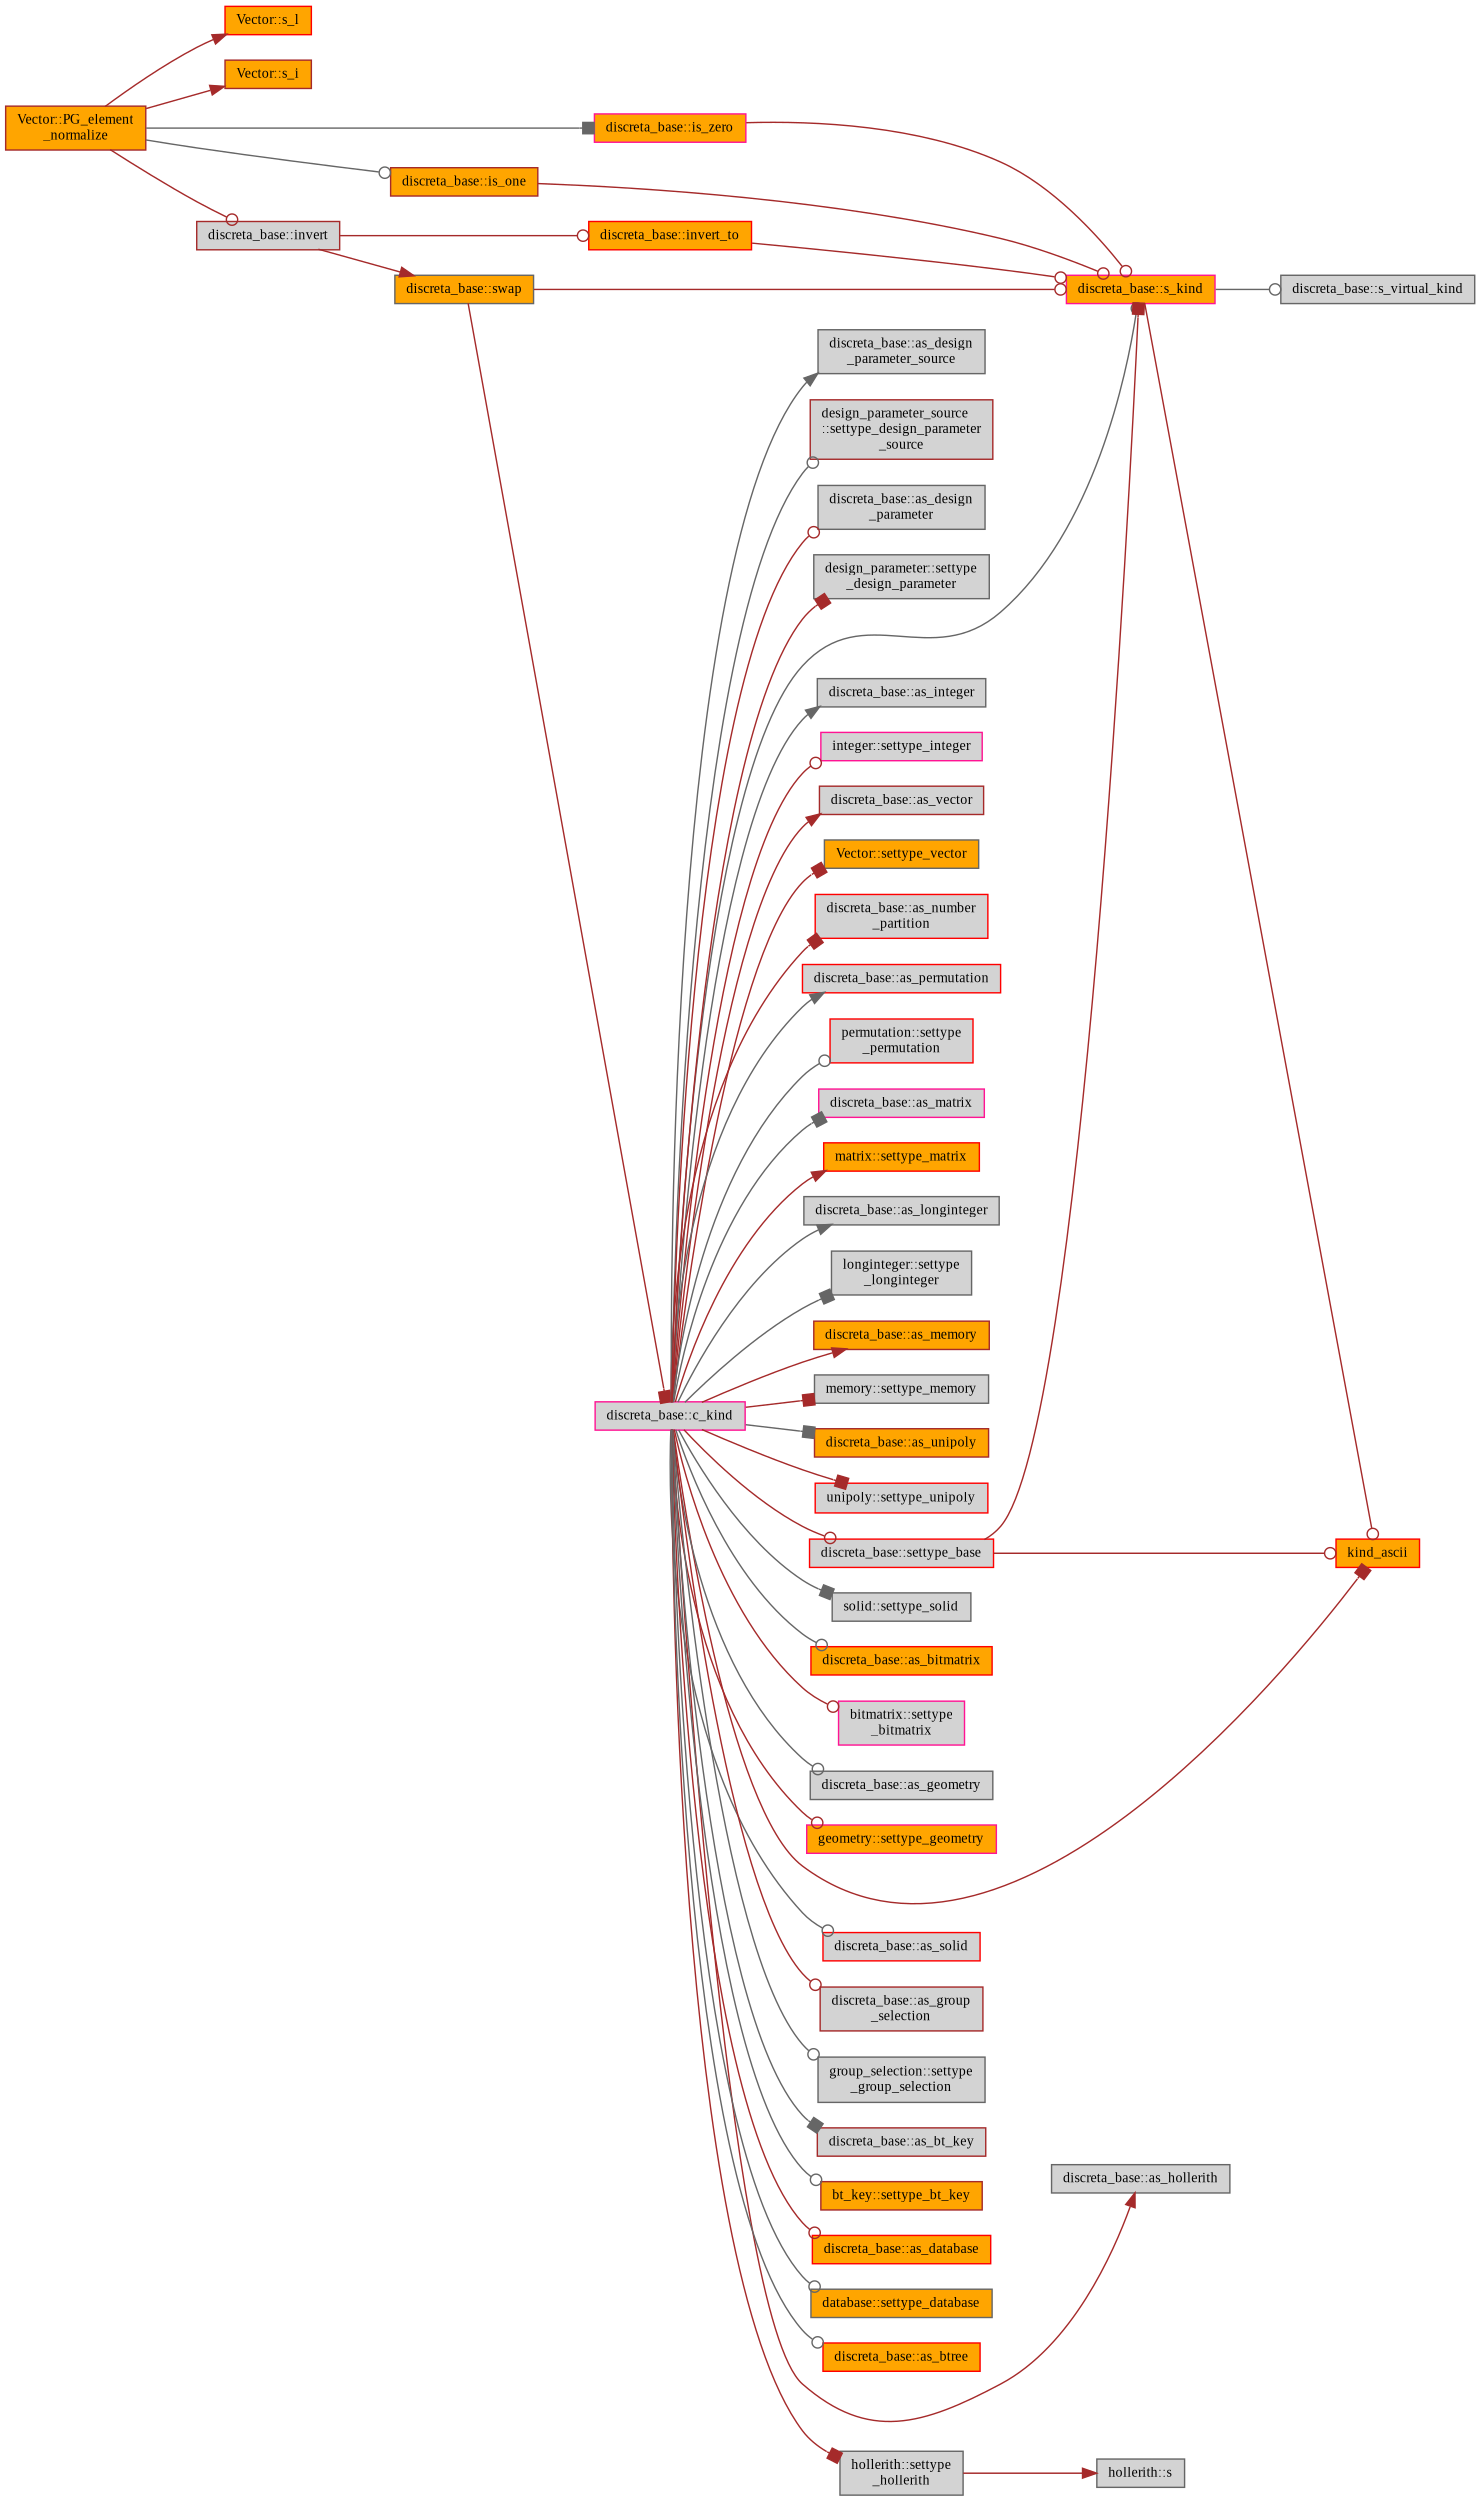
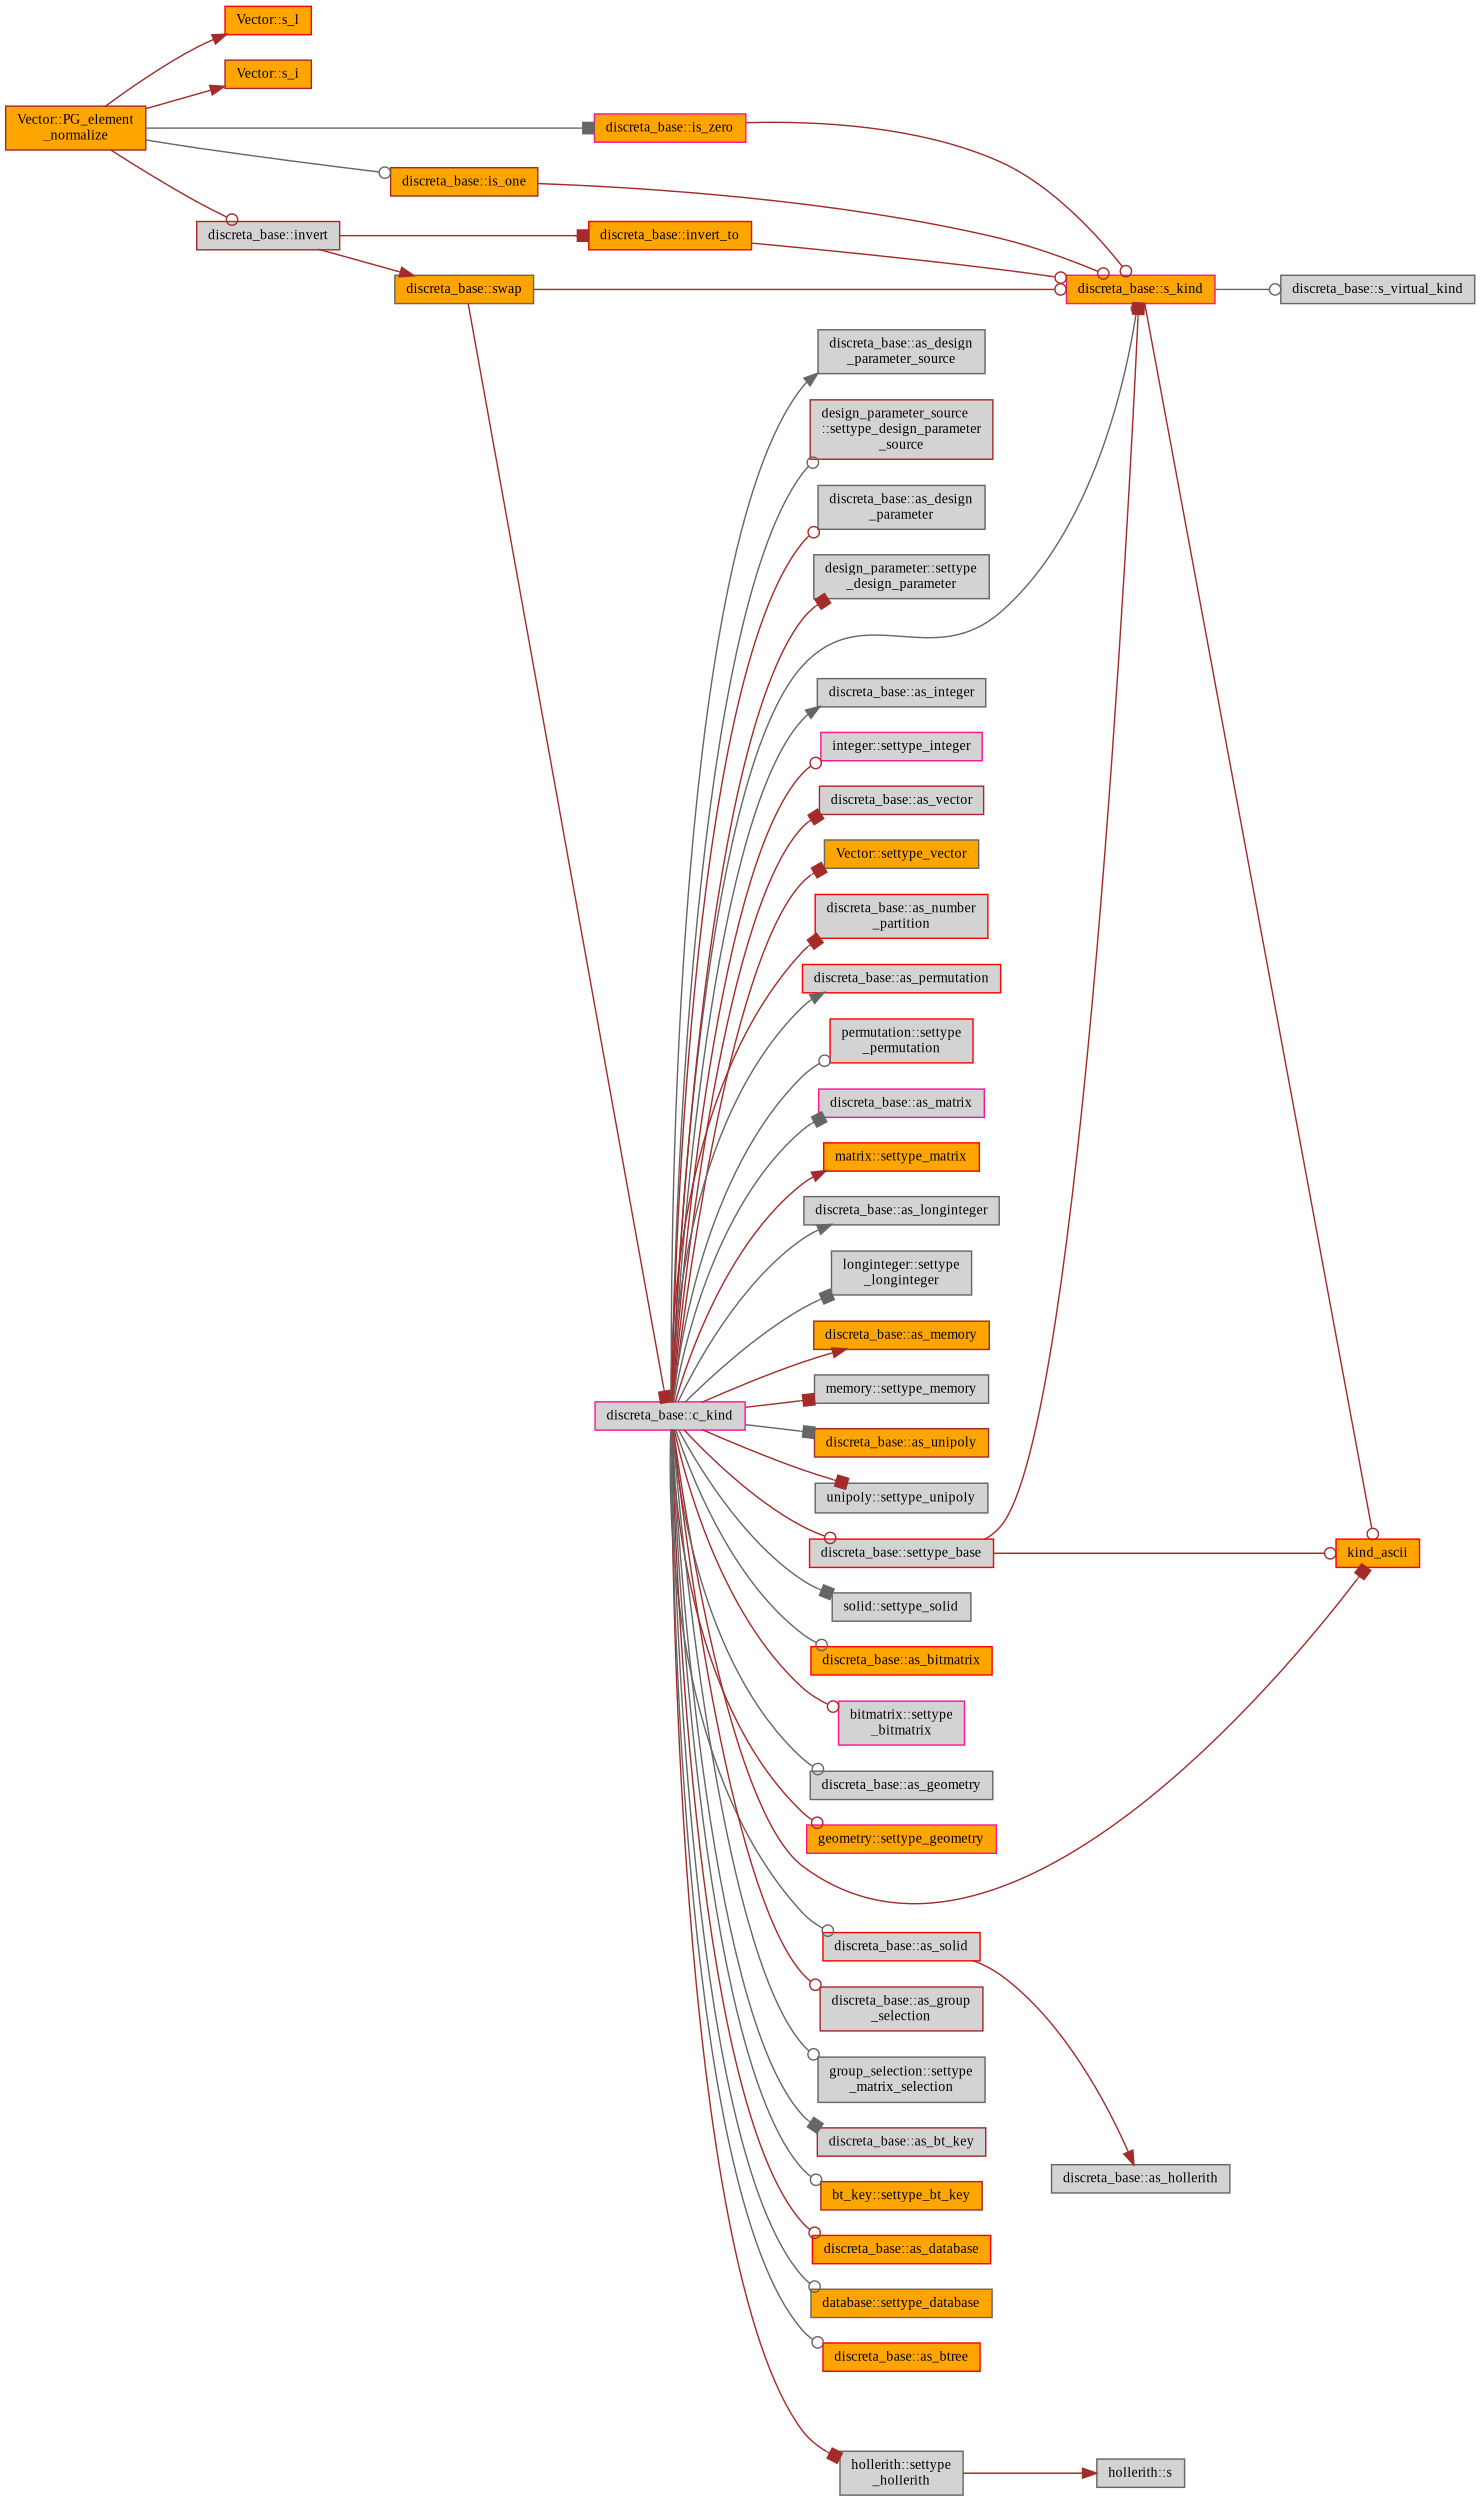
edge "discreta_base::invert" -> "discreta_base::invert_to": arrowhead odot -> box
edge "discreta_base::c_kind" -> "discreta_base::as_vector": arrowhead normal -> box
node "unipoly::settype_unipoly": color red -> gray40
node "group_selection::settype _group_selection": label "group_selection::settype _group_selection" -> "group_selection::settype _matrix_selection"
edge "discreta_base::c_kind" -> "discreta_base::as_hollerith": now "discreta_base::as_solid" -> "discreta_base::as_hollerith"
